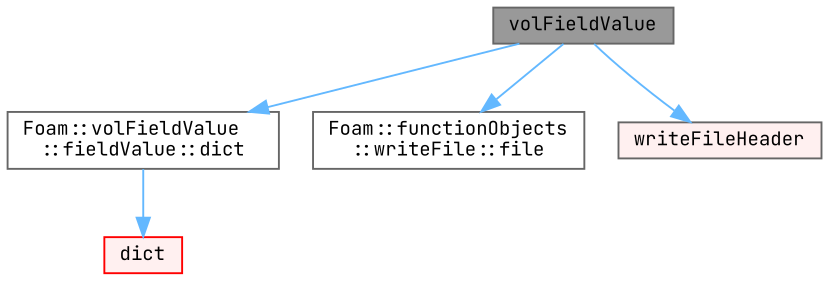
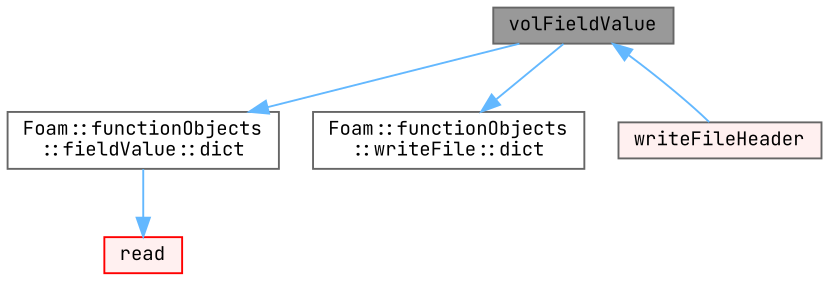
edge "volFieldValue" -> "writeFileHeader": reversed
node "Foam::volFieldValue ::fieldValue::dict": label "Foam::volFieldValue ::fieldValue::dict" -> "Foam::functionObjects ::fieldValue::dict"
node "Foam::functionObjects ::writeFile::file": label "Foam::functionObjects ::writeFile::file" -> "Foam::functionObjects ::writeFile::dict"
node "dict": label "dict" -> "read"
